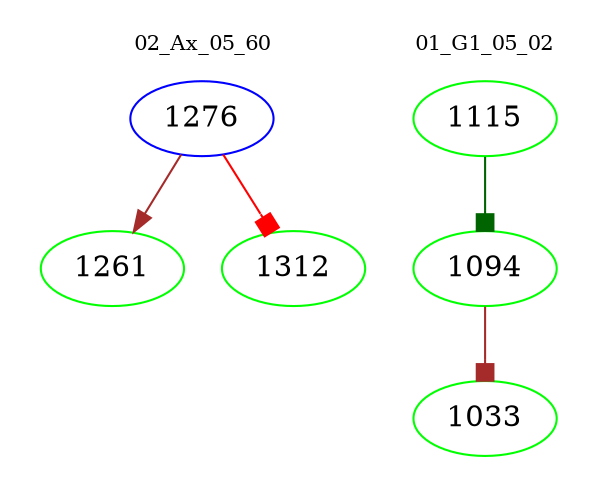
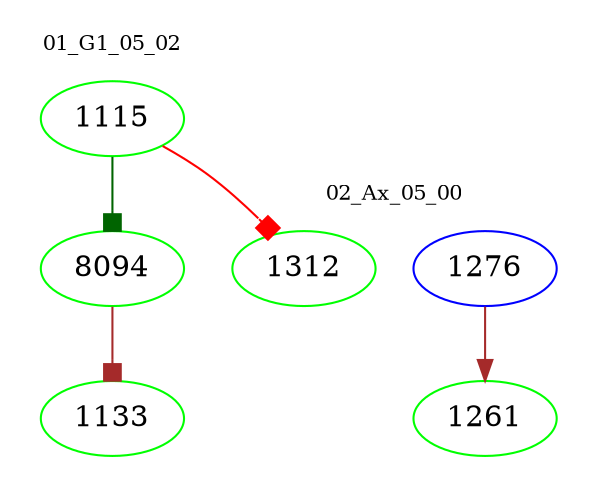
cluster "02_Ax_05_60": label "02_Ax_05_60" -> "02_Ax_05_00"
edge "1276" -> "1312": now "1115" -> "1312"
node "1094": label "1094" -> "8094"
node "1033": label "1033" -> "1133"
